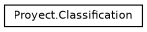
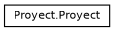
node "Proyect.Classification": label "Proyect.Classification" -> "Proyect.Proyect"
